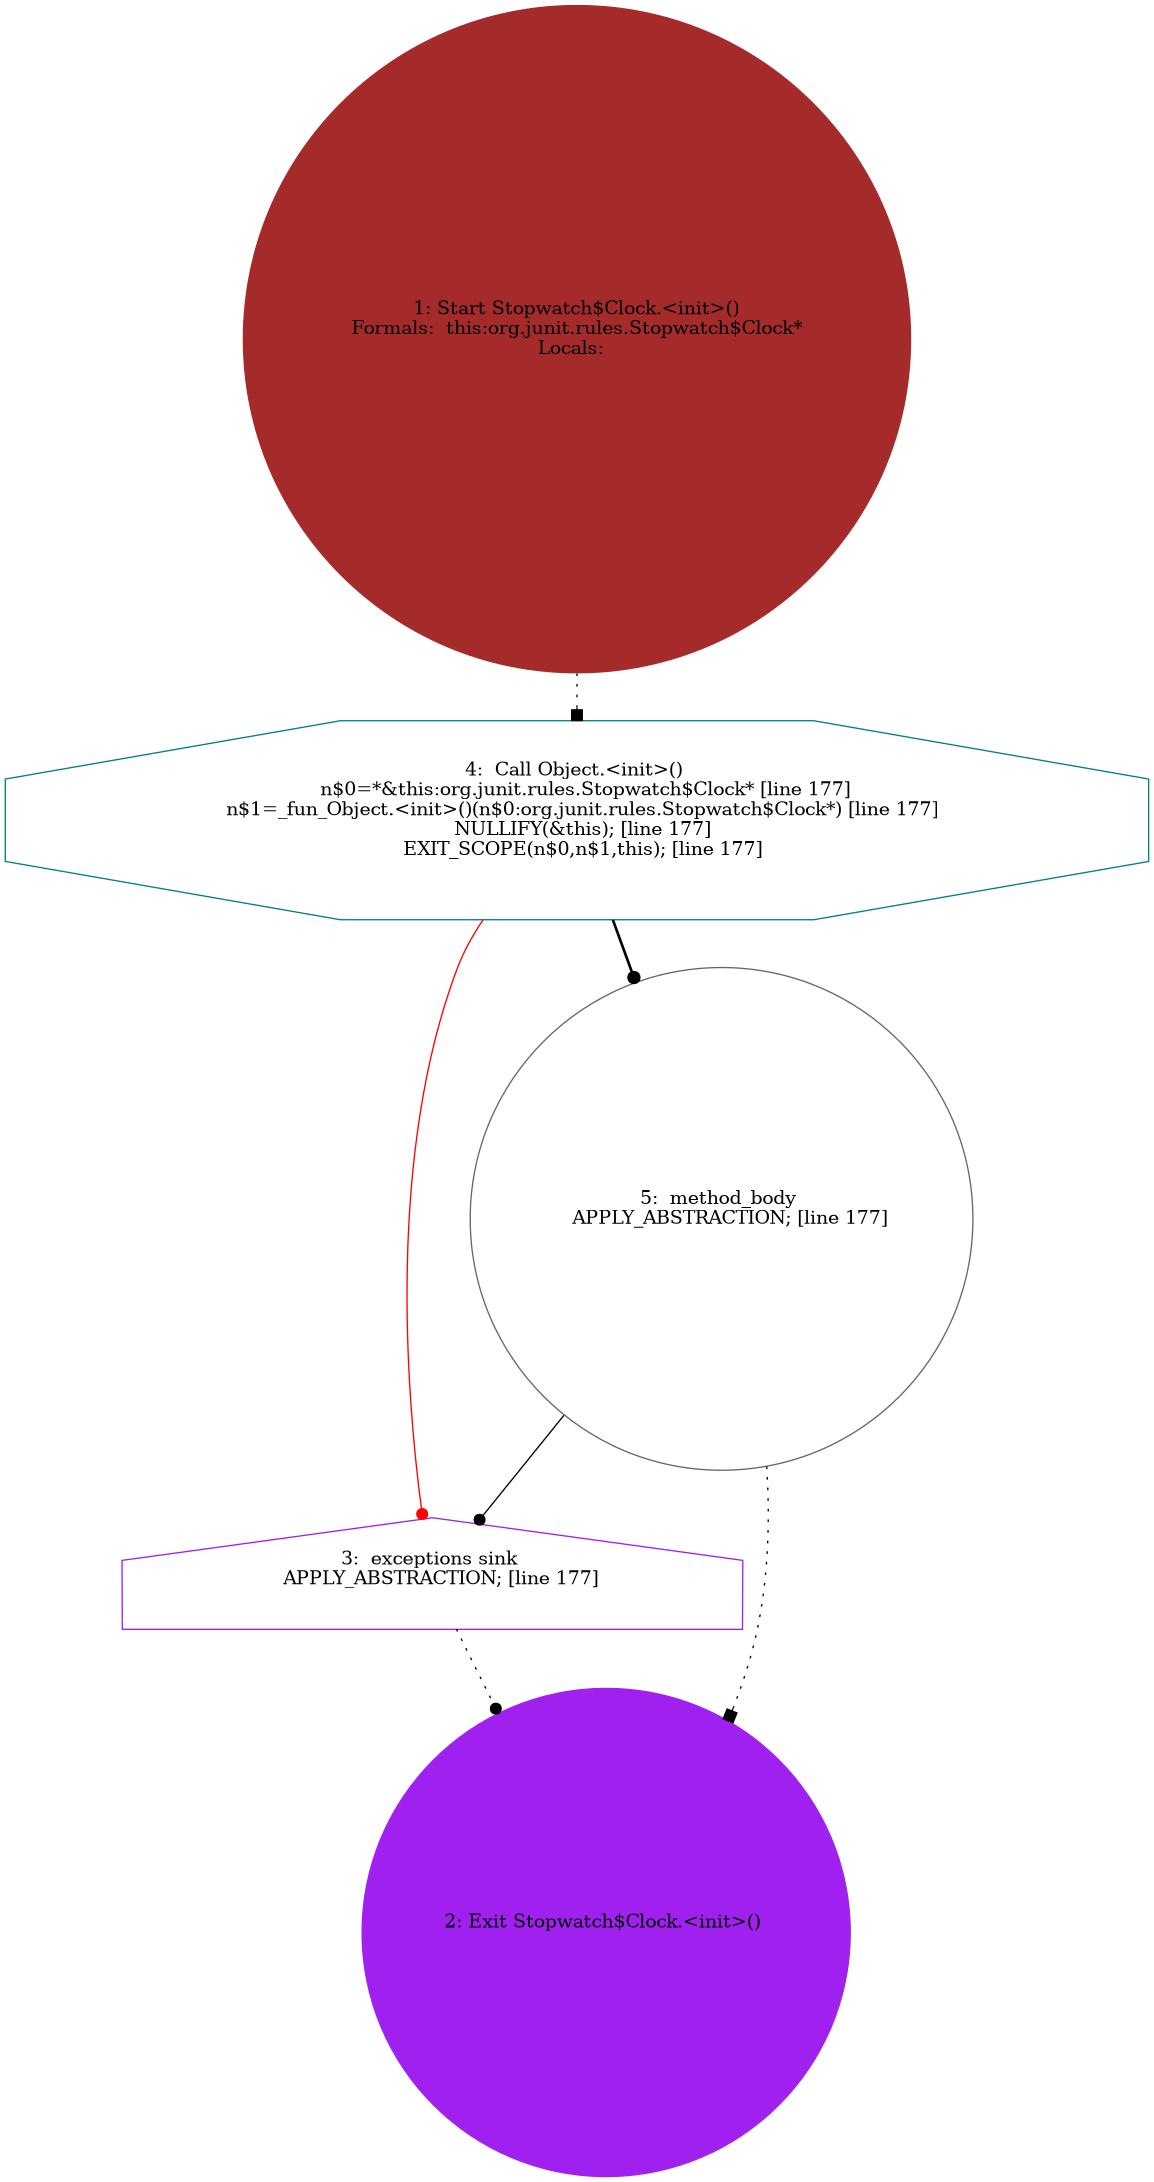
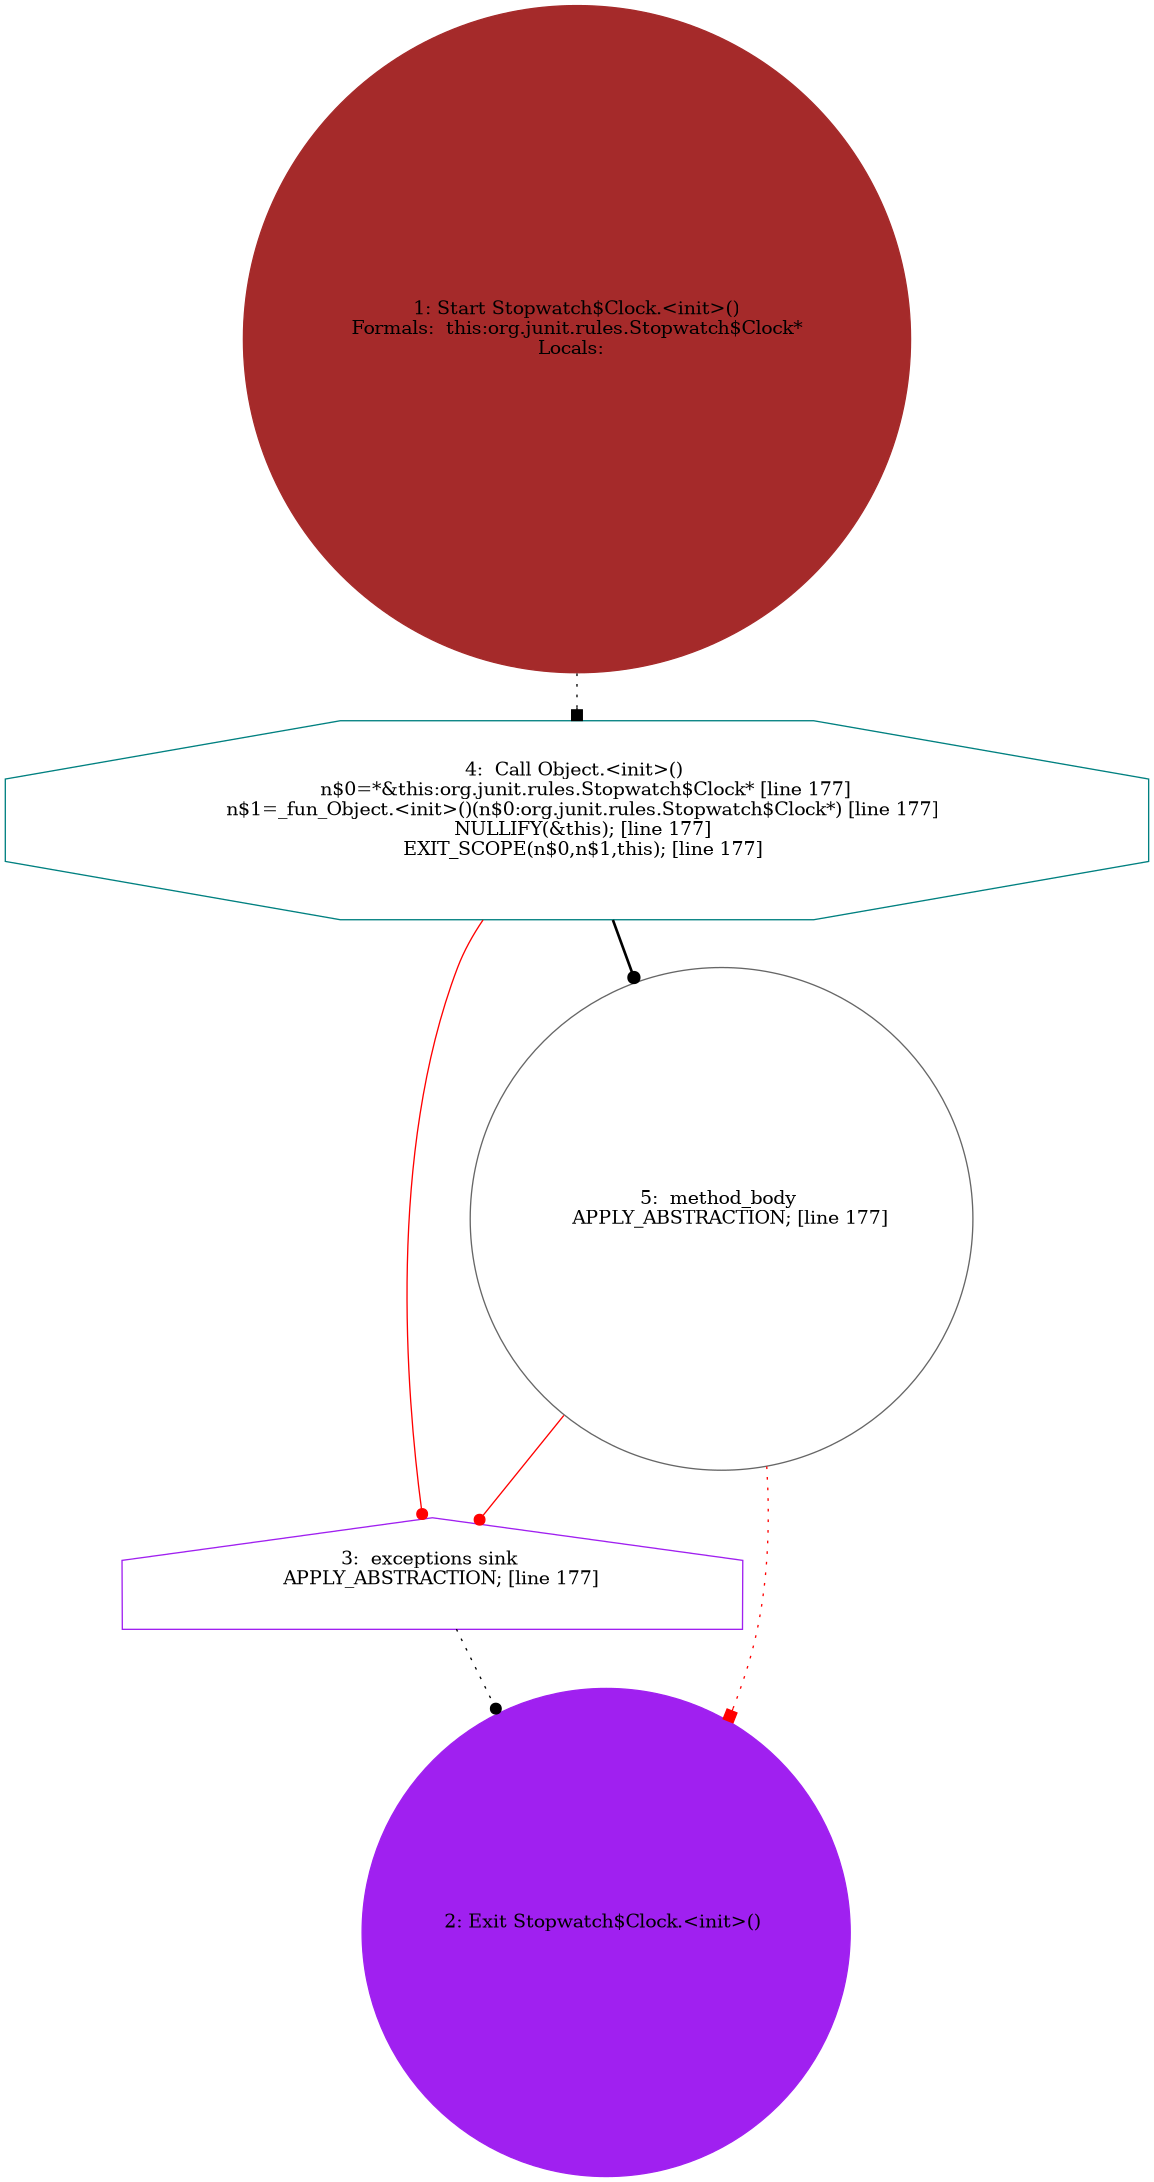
edge "5:  method_body APPLY_ABSTRACTION; [line 177]" -> "3:  exceptions sink APPLY_ABSTRACTION; [line 177]": color black -> red
edge "5:  method_body APPLY_ABSTRACTION; [line 177]" -> "2: Exit Stopwatch$Clock.<init>()": color black -> red
